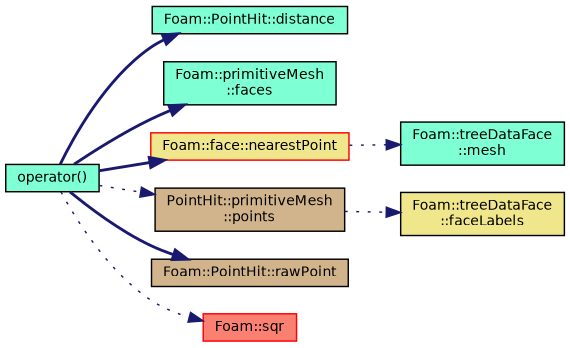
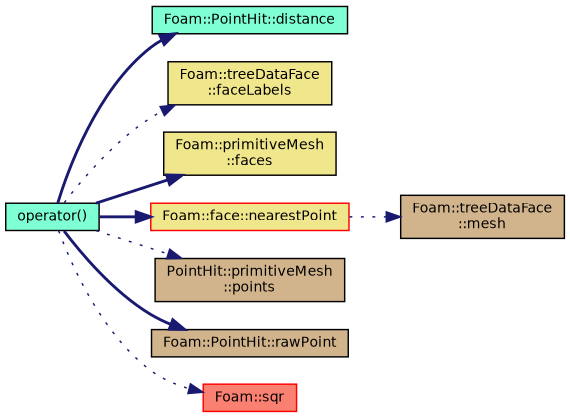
node "Foam::primitiveMesh ::faces": fillcolor aquamarine -> khaki
node "Foam::treeDataFace ::mesh": fillcolor aquamarine -> tan
edge "PointHit::primitiveMesh ::points" -> "Foam::treeDataFace ::faceLabels": now "operator()" -> "Foam::treeDataFace ::faceLabels"
